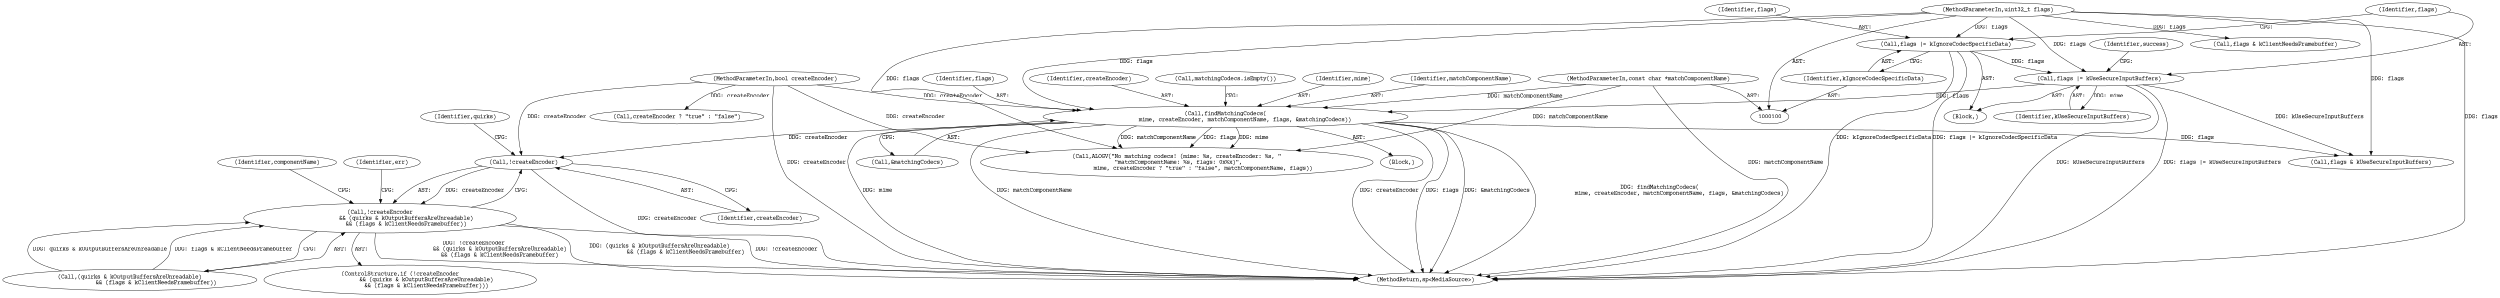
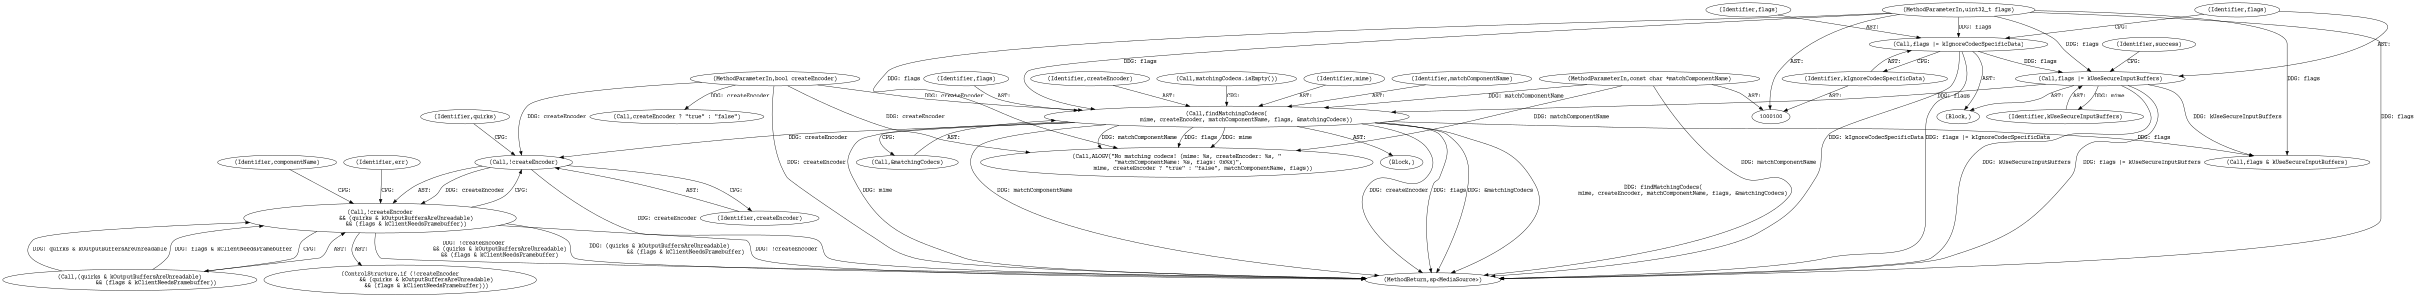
node "(Call,flags & kClientNeedsFramebuffer)": removed
